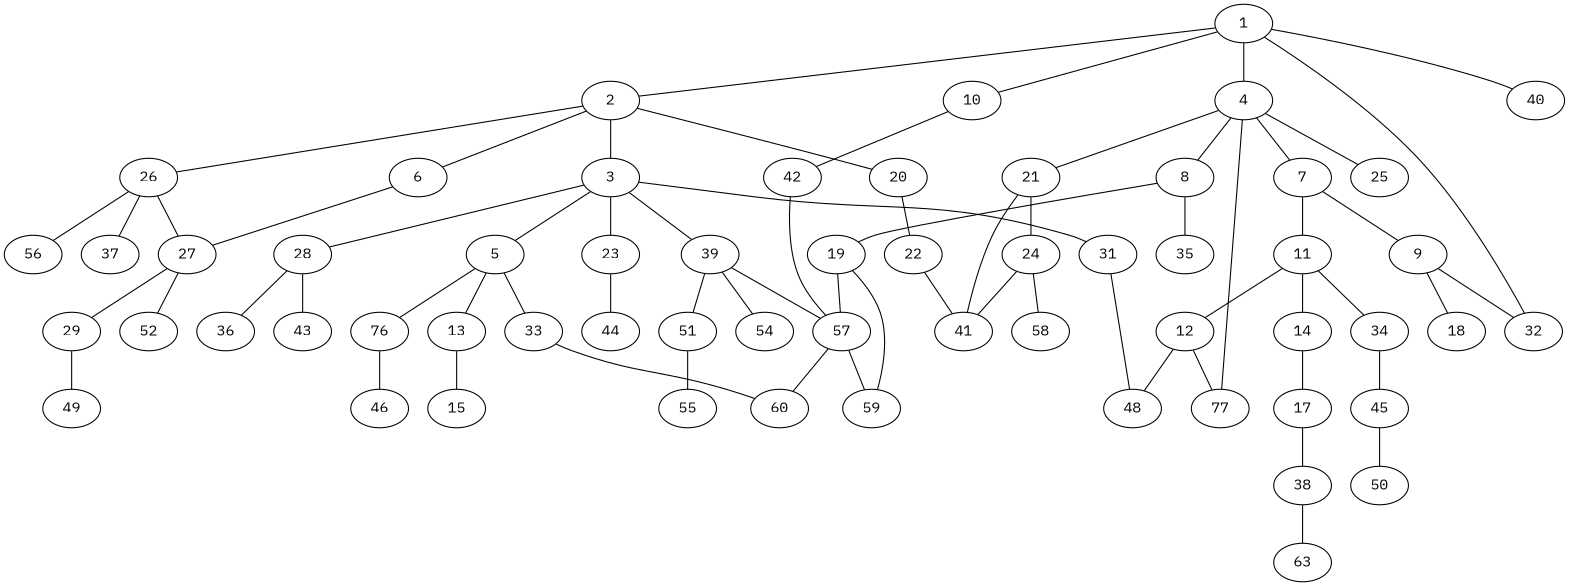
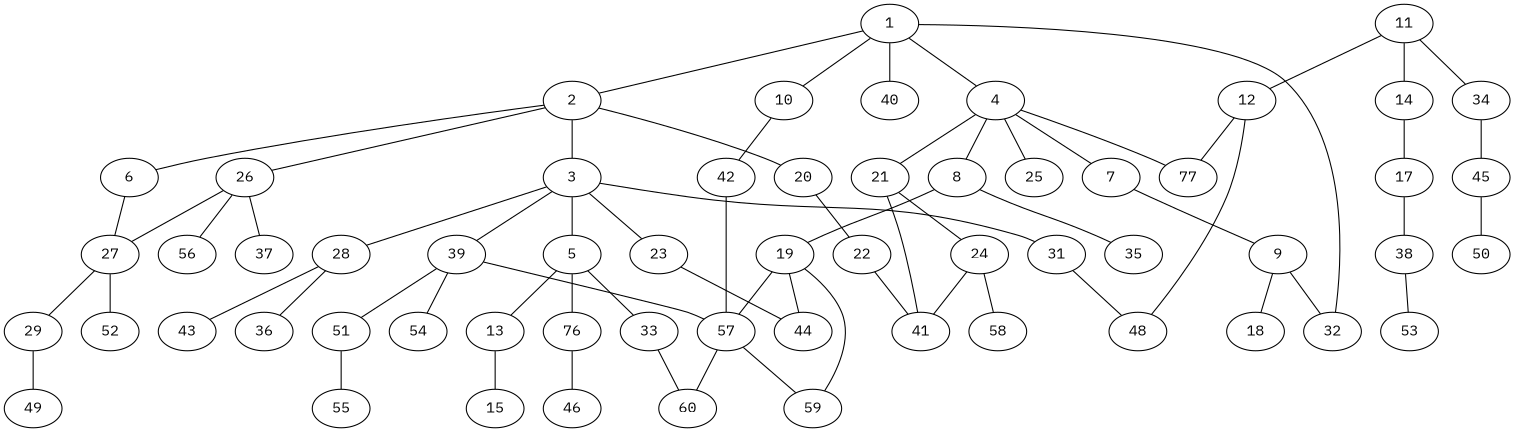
edge "7" -- "11": removed
edge "19" -- "44": added
node "63": label "63" -> "53"
